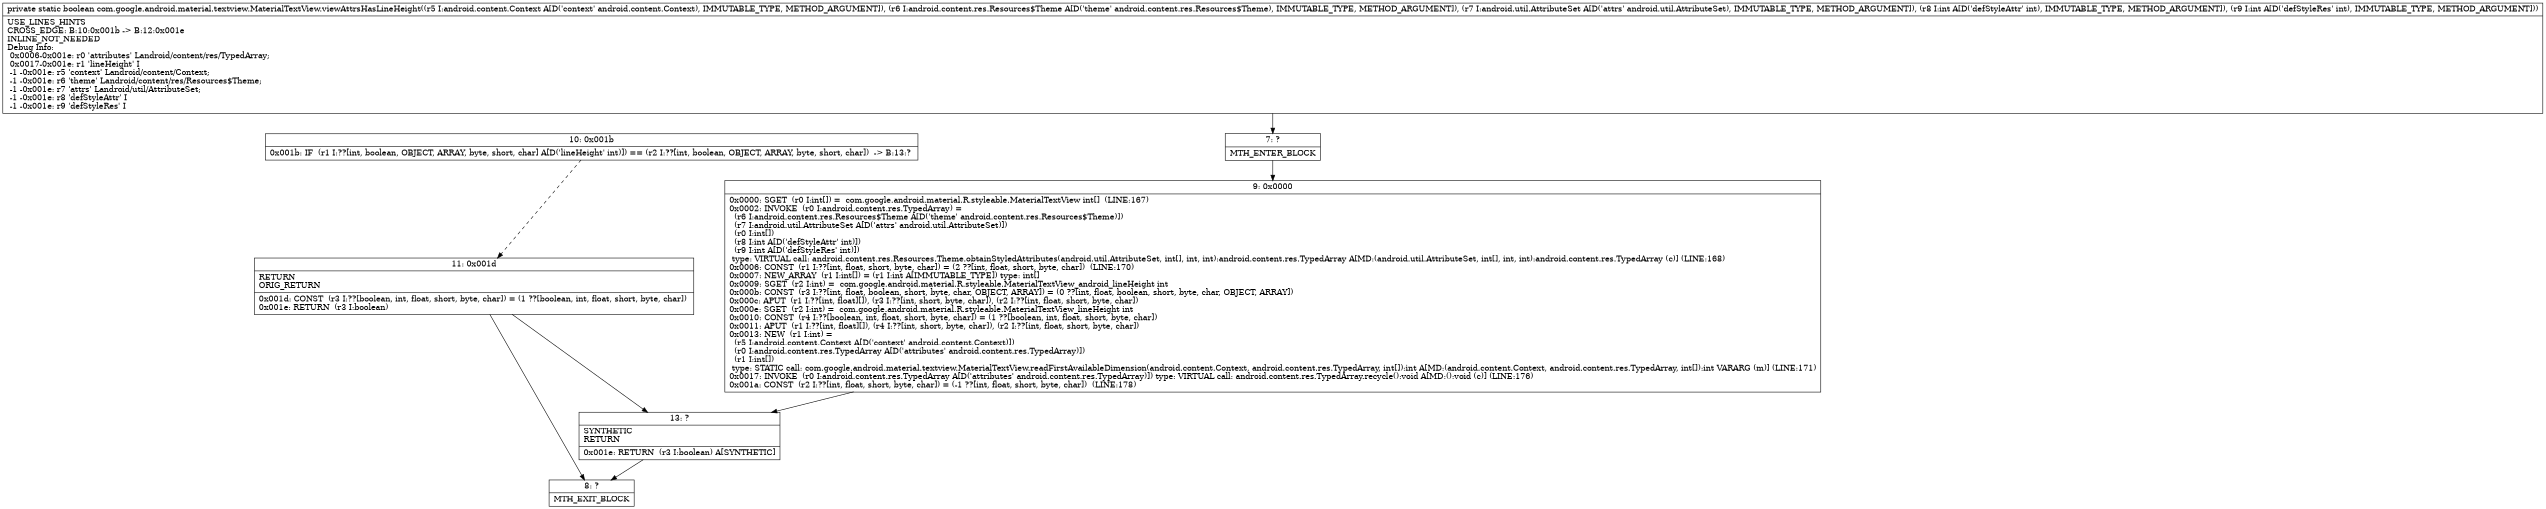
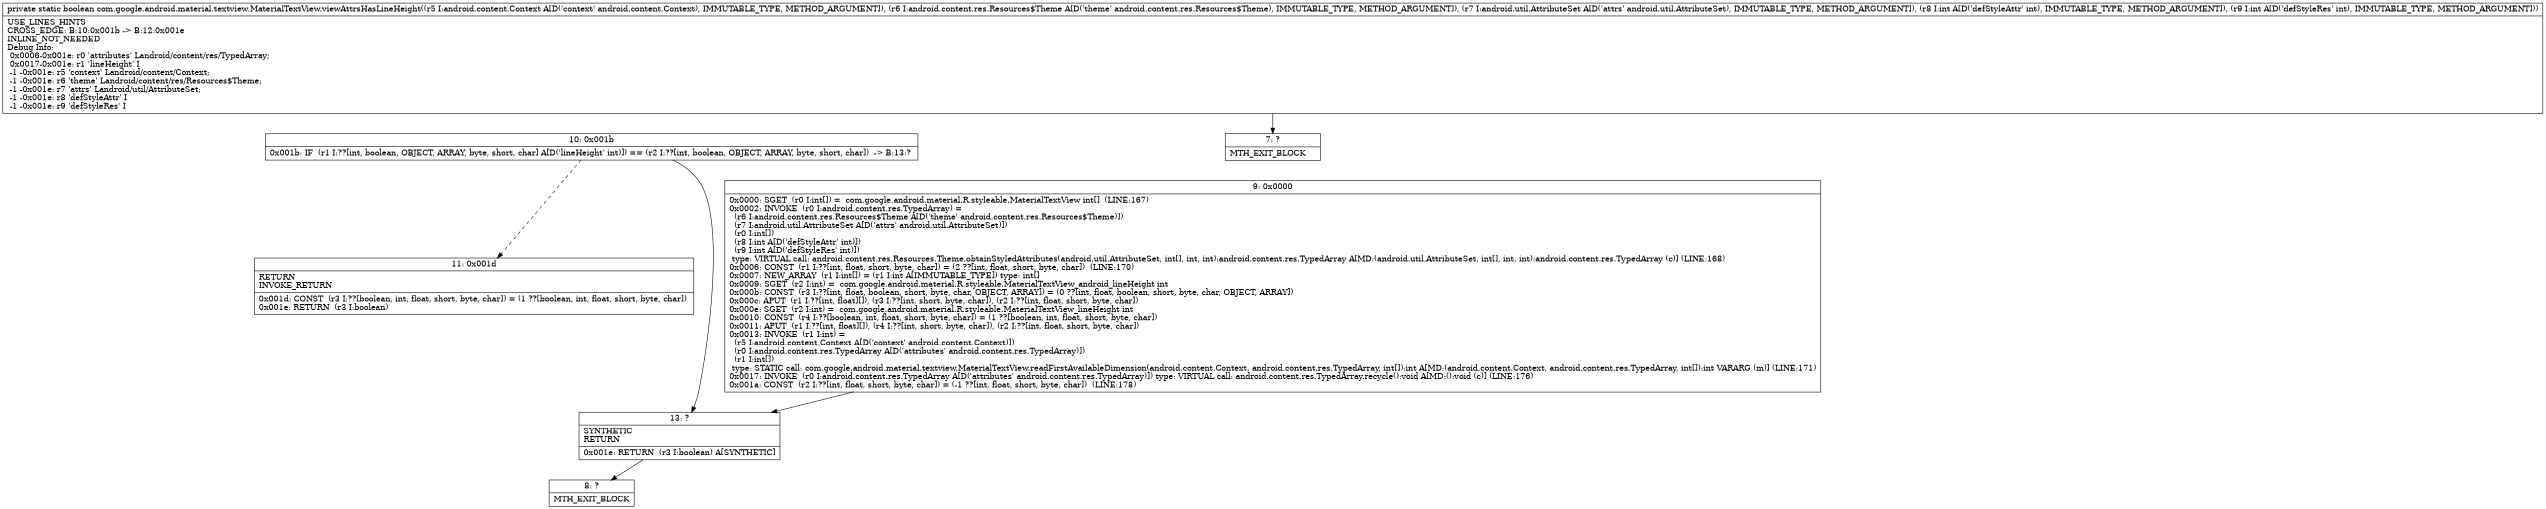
node "7: ?": text "MTH_ENTER_BLOCK" -> "MTH_EXIT_BLOCK"
edge "7: ?" -> "9: 0x0000": removed
node "11: 0x001d": text "ORIG_RETURN" -> "INVOKE_RETURN"
node "9: 0x0000": text "0x0013: NEW  (r1 I:int) =" -> "0x0013: INVOKE  (r1 I:int) ="
edge "11: 0x001d" -> "13: ?": now "10: 0x001b" -> "13: ?"
edge "11: 0x001d" -> "8: ?": removed
